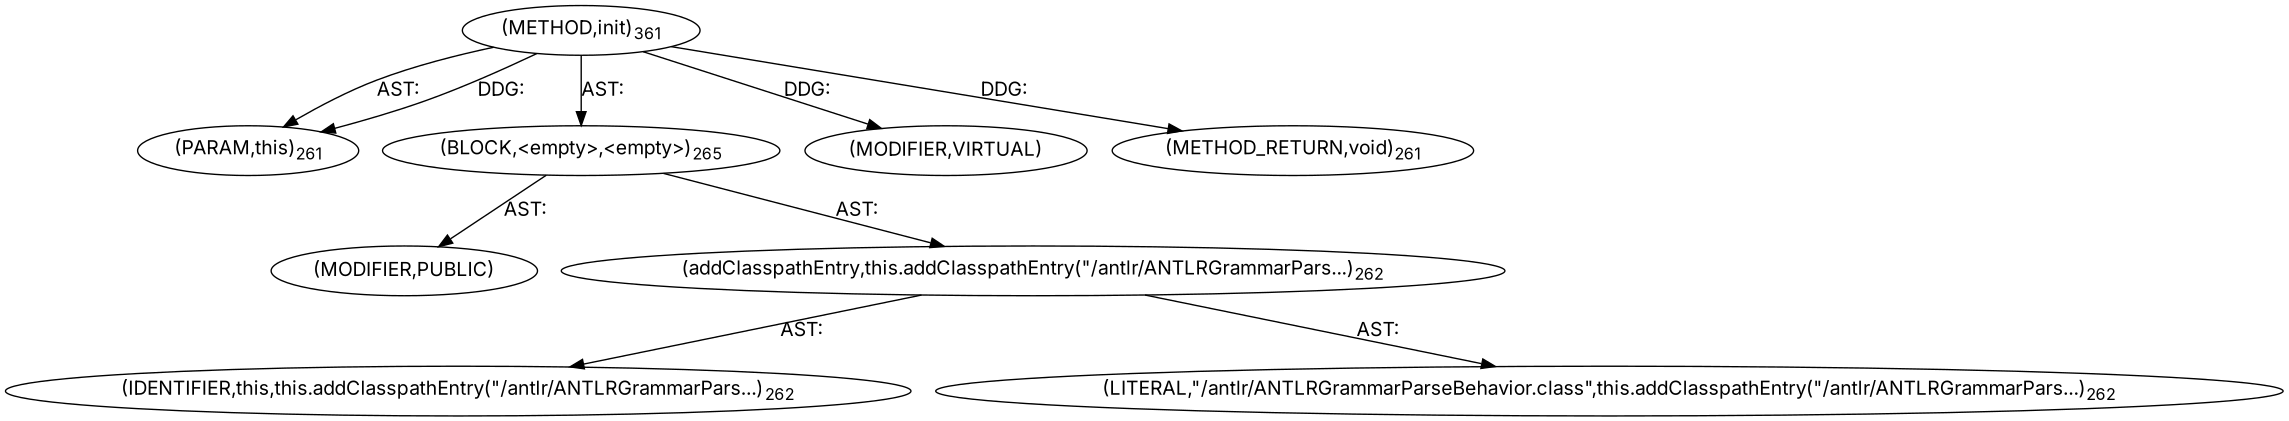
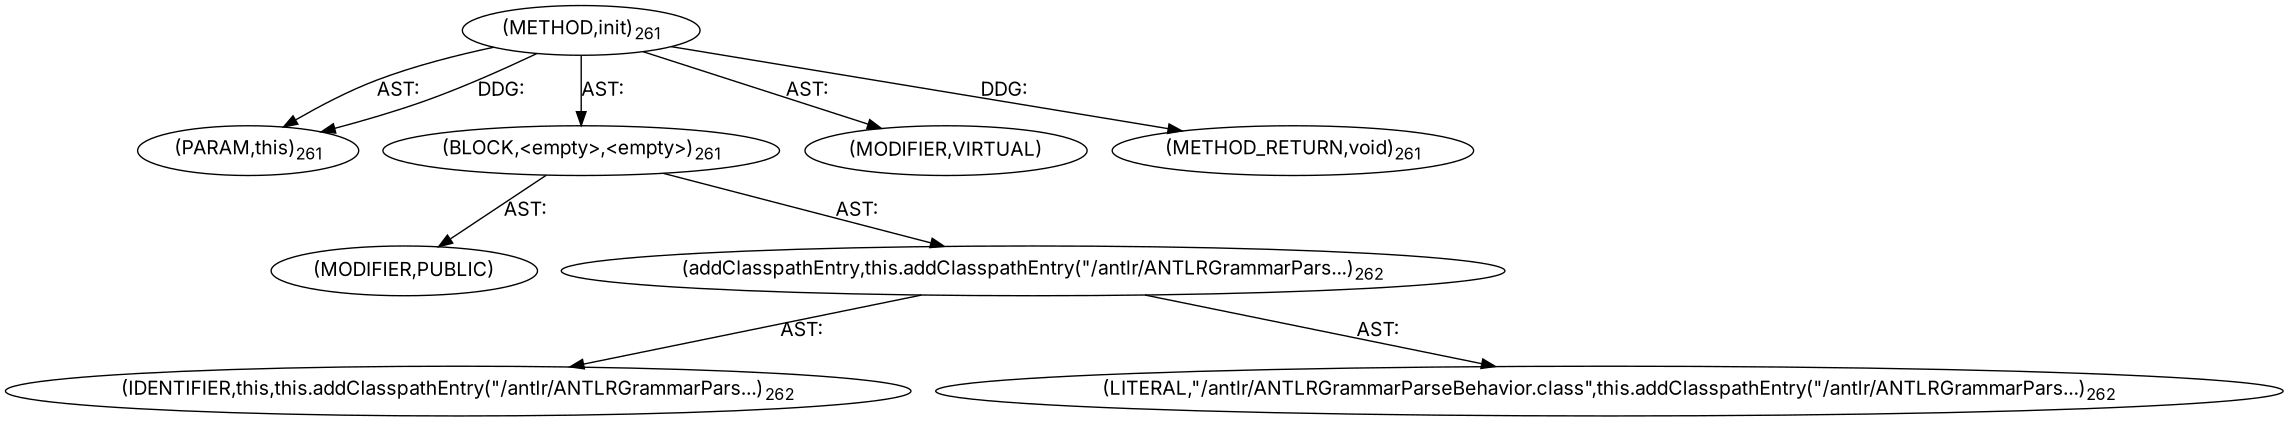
node "(METHOD,init)": text "361" -> "261"
edge "(METHOD,init)" -> "(MODIFIER,VIRTUAL)": label "DDG: " -> "AST: "
node "(BLOCK,<empty>,<empty>)": text "265" -> "261"
